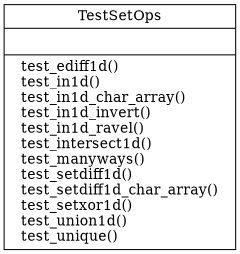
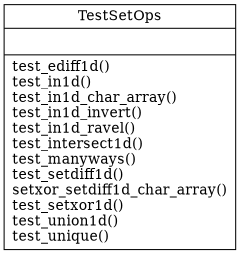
node "TestSetOps": text "test_setdiff1d_char_array()" -> "setxor_setdiff1d_char_array()"
